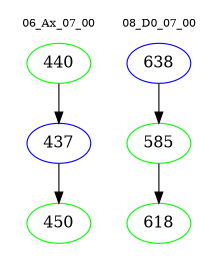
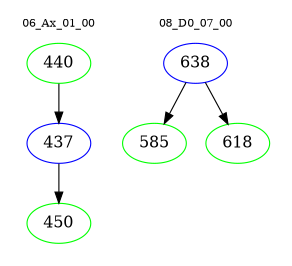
cluster "06_Ax_07_00": label "06_Ax_07_00" -> "06_Ax_01_00"
edge "585" -> "618": now "638" -> "618"
